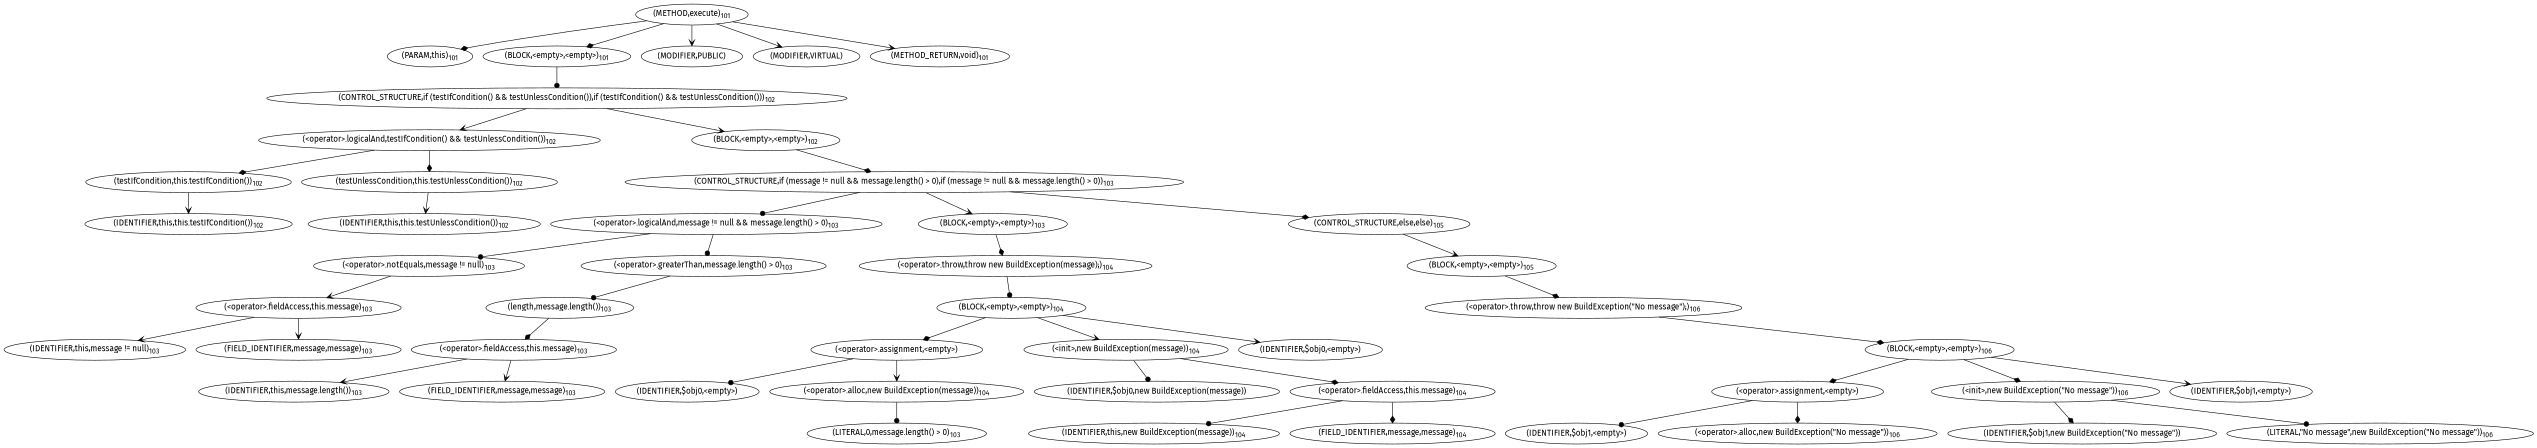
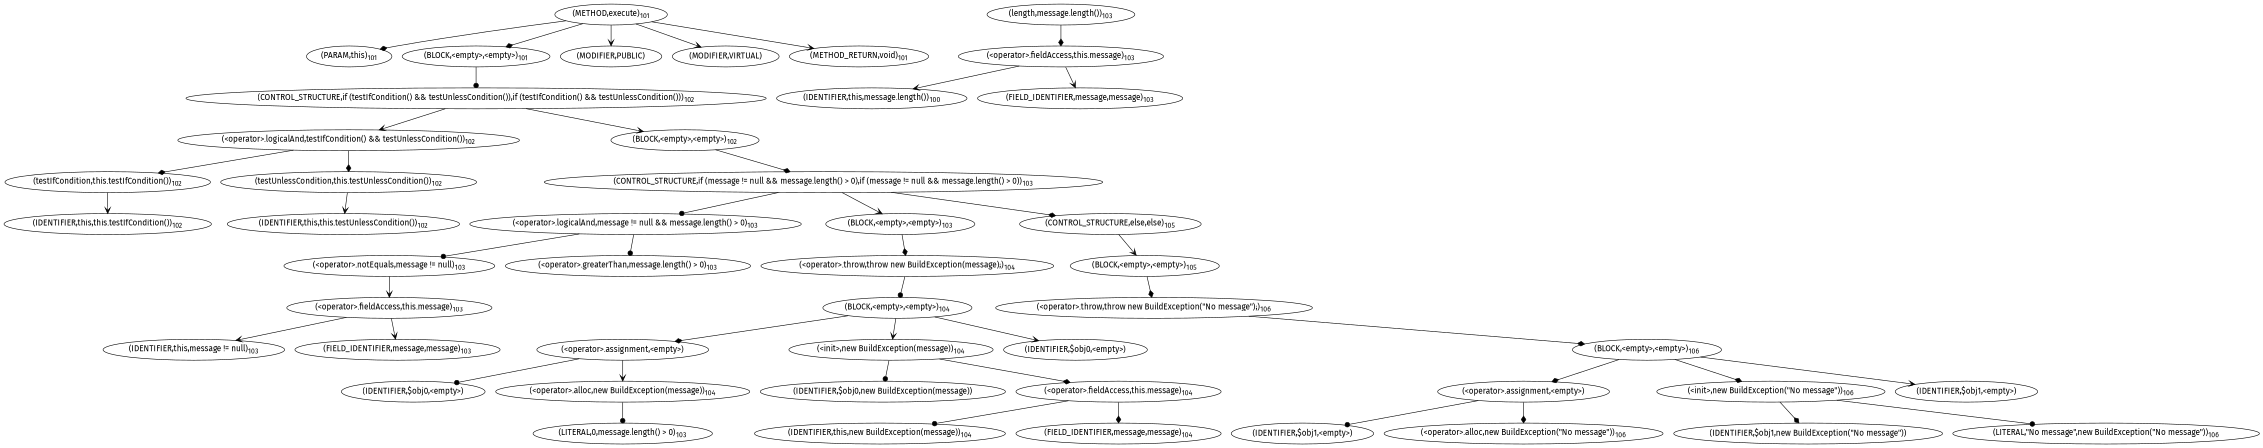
edge "(<operator>.greaterThan,message.length() > 0)" -> "(length,message.length())": removed
node "(IDENTIFIER,this,message.length())": text "103" -> "100"
